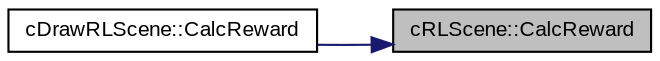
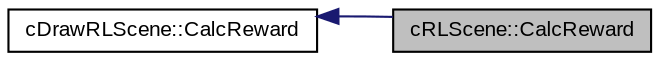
edge "cDrawRLScene::CalcReward" -> "cRLScene::CalcReward": reversed
